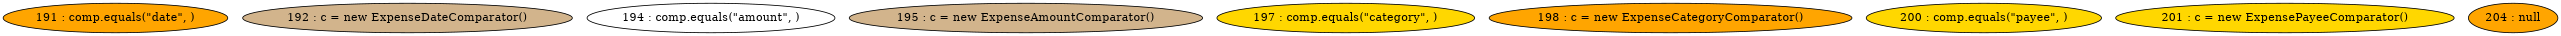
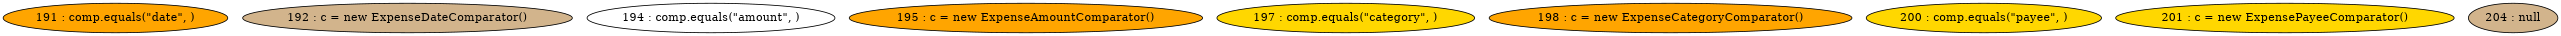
node "195 : c = new ExpenseAmountComparator()": fillcolor tan -> orange
node "204 : null": fillcolor orange -> tan
